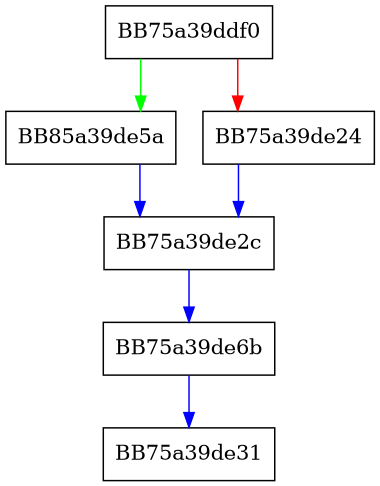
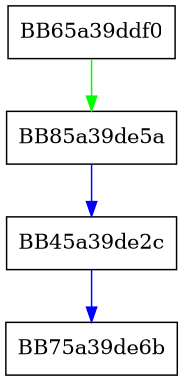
node "BB75a39ddf0": label "BB75a39ddf0" -> "BB65a39ddf0"
node "BB75a39de24": removed
node "BB75a39de2c": label "BB75a39de2c" -> "BB45a39de2c"
node "BB75a39de31": removed
